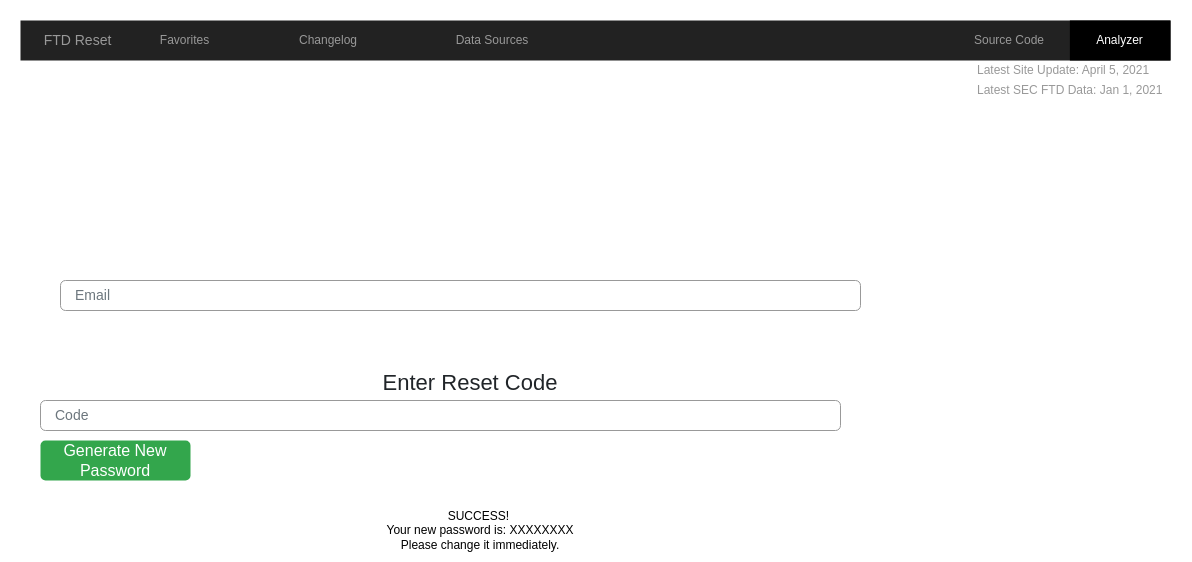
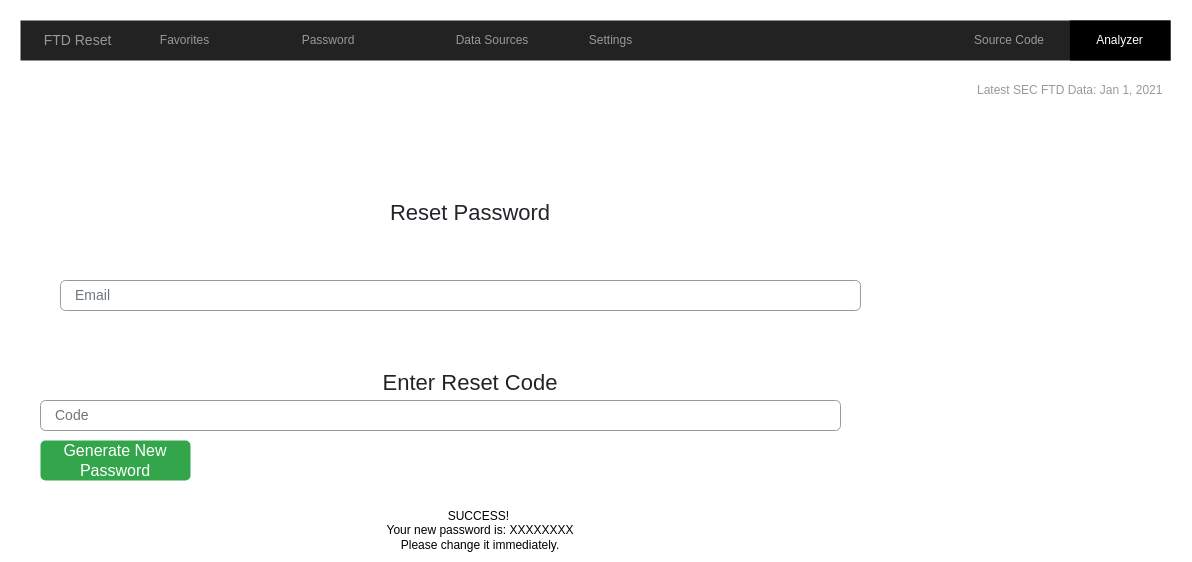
node "Changelog": label "Changelog" -> "Password"
node "Settings": added
node "Latest Site Update: April 5, 2021": removed
node "Reset Password": added
